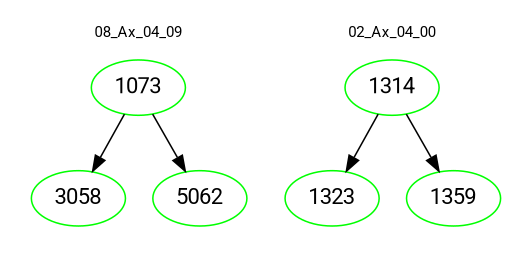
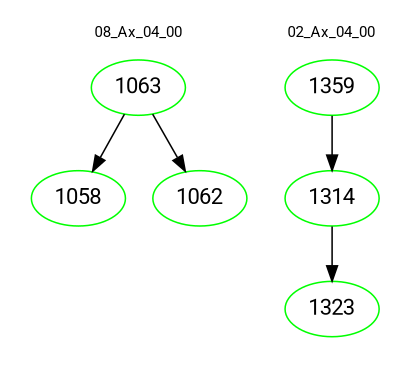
cluster "08_Ax_04_09": label "08_Ax_04_09" -> "08_Ax_04_00"
node "1073": label "1073" -> "1063"
edge "1314" -> "1359": reversed
node "3058": label "3058" -> "1058"
node "5062": label "5062" -> "1062"
